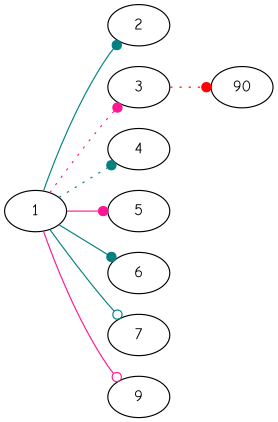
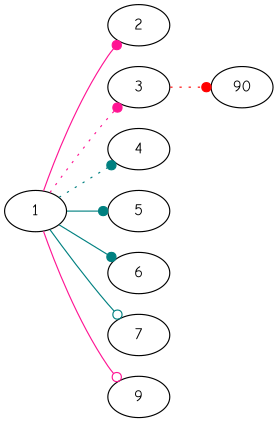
edge "1" -> "2": color teal -> deeppink
edge "1" -> "5": color deeppink -> teal
